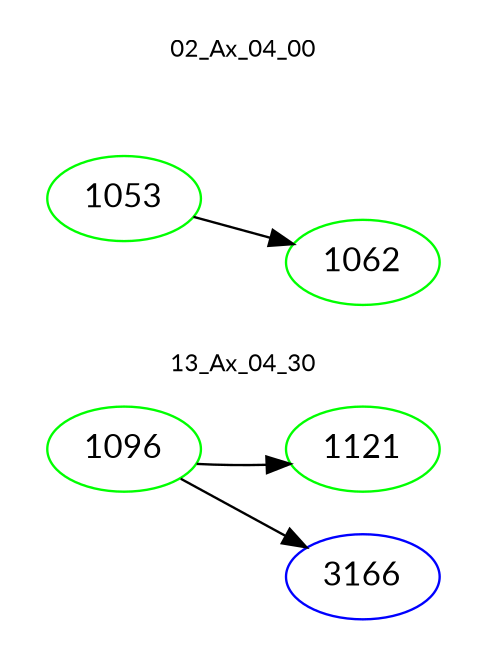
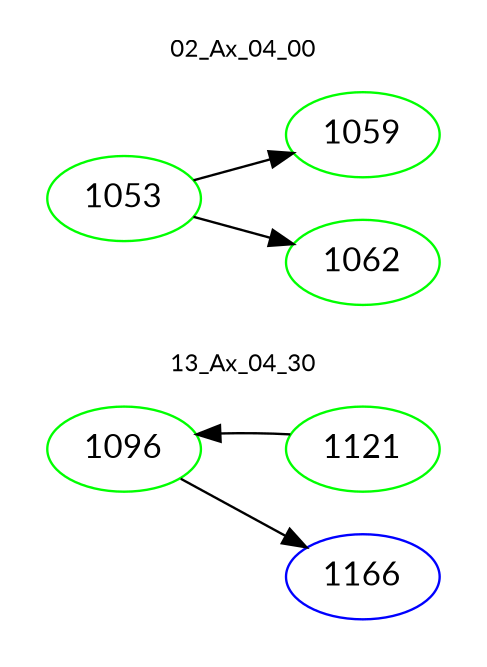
node "1059": added
edge "1096" -> "1121": reversed
node "3166": label "3166" -> "1166"
